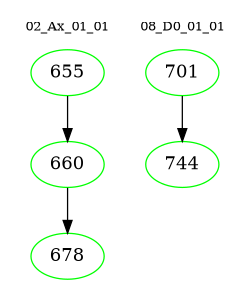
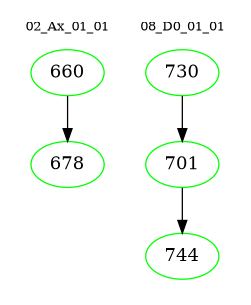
node "655": removed
node "730": added
